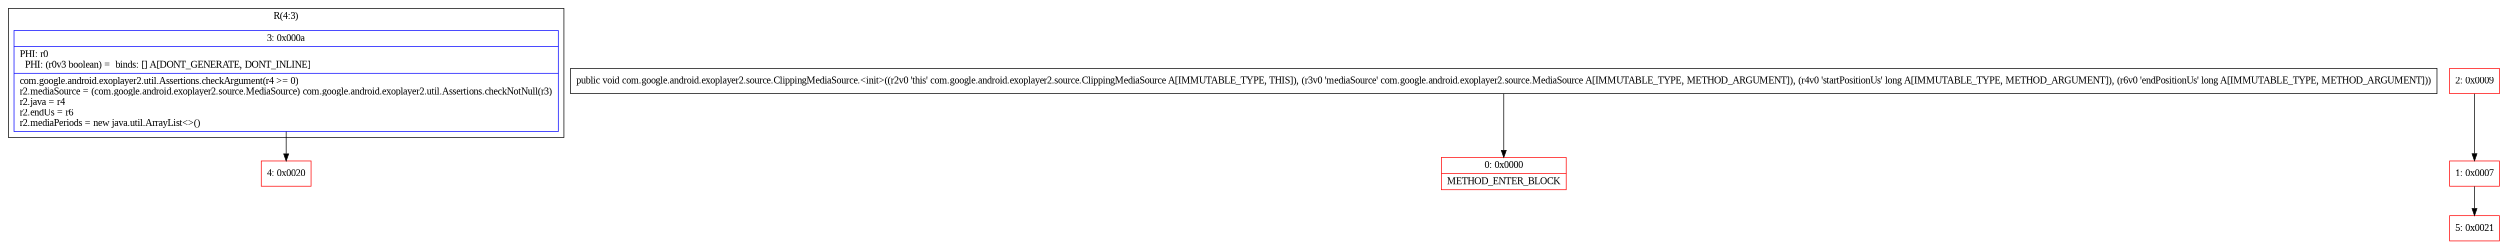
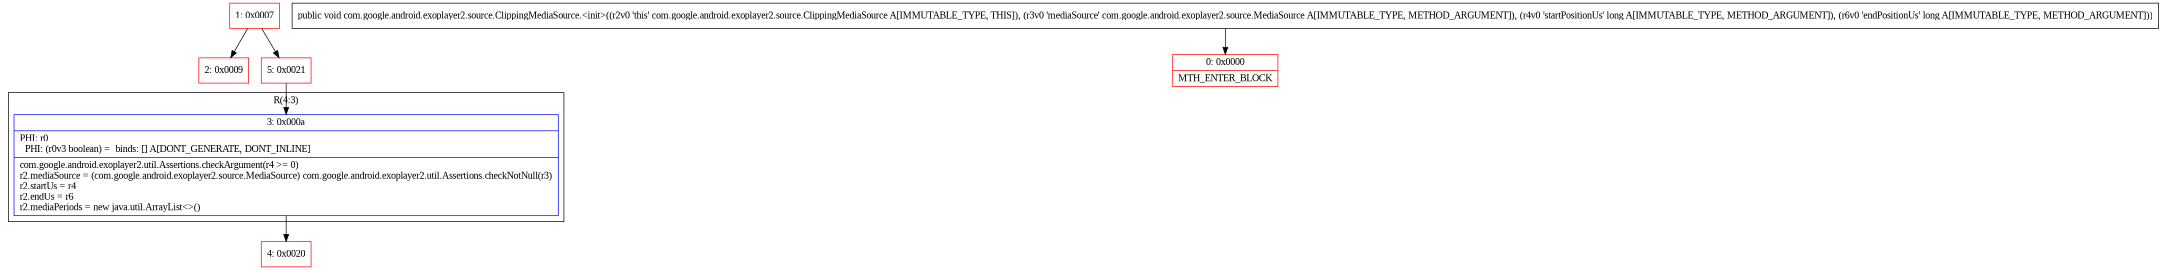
edge "5: 0x0021" -> "3: 0x000a": added
node "3: 0x000a": text "r2.java = r4" -> "r2.startUs = r4"
edge "2: 0x0009" -> "1: 0x0007": reversed
node "0: 0x0000": text "METHOD_ENTER_BLOCK" -> "MTH_ENTER_BLOCK"
